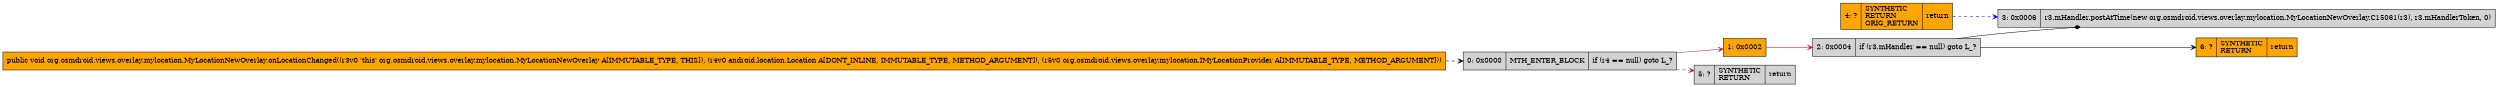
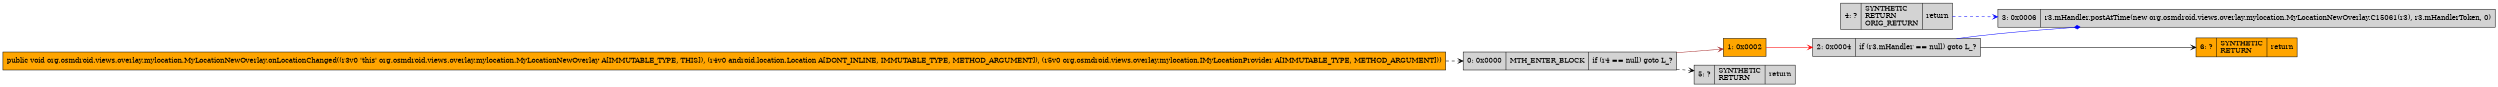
node "4: ?": fillcolor orange -> lightgrey
edge "2: 0x0004" -> "3: 0x0006": color black -> blue
edge "0: 0x0000" -> "5: ?": color brown -> black
